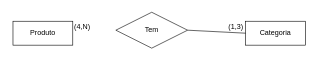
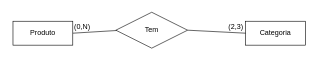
node "(4,N)": label "(4,N)" -> "(0,N)"
node "(1,3)": label "(1,3)" -> "(2,3)"
edge "Tem" -- "Produto": added
